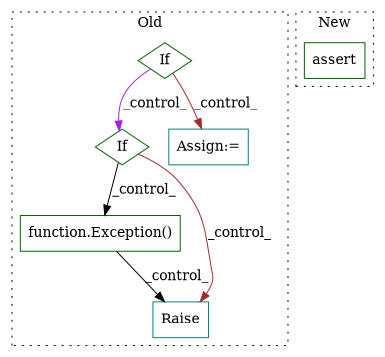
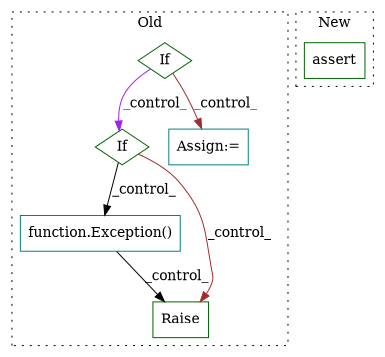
node "function.Exception()": color darkgreen -> teal
node "Raise": color teal -> darkgreen
